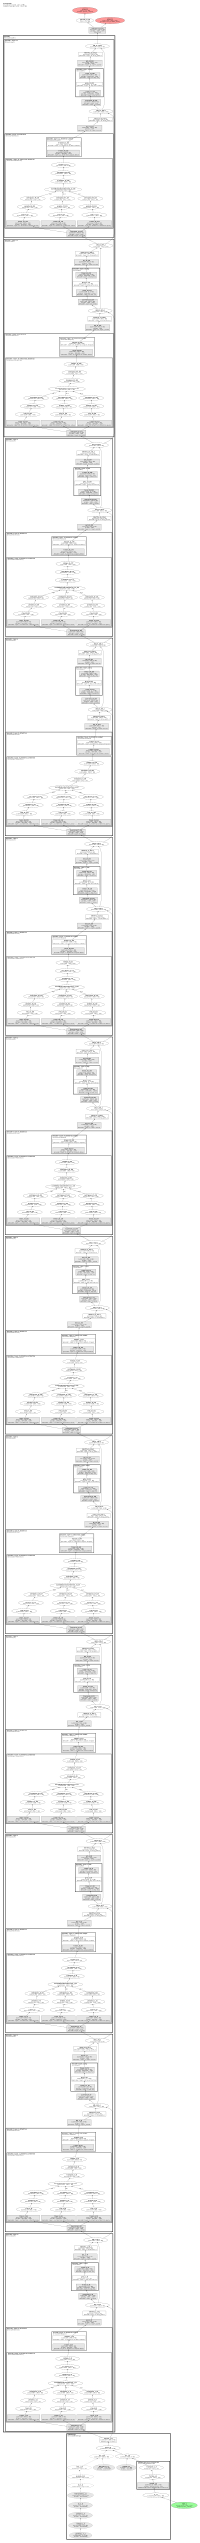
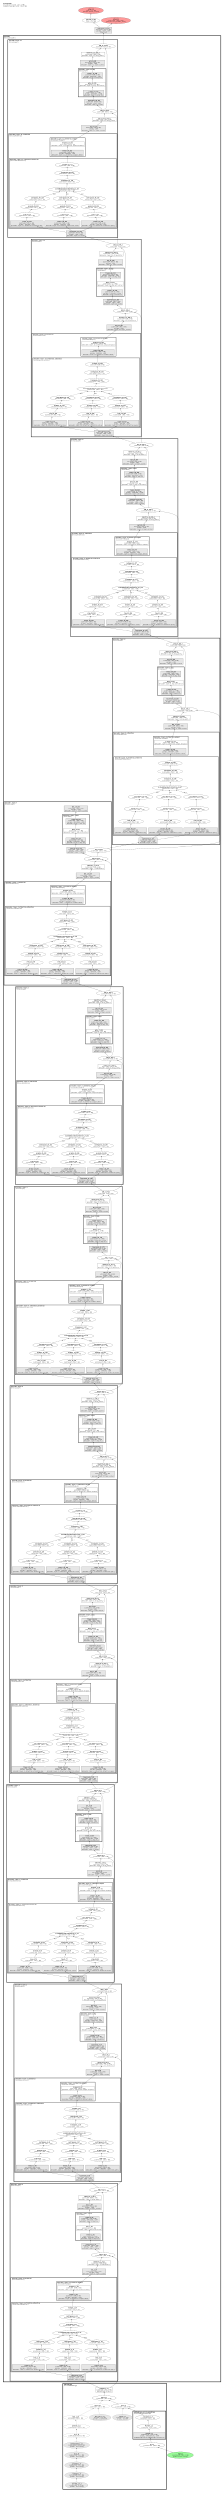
node "identity_8_227:2": removed
